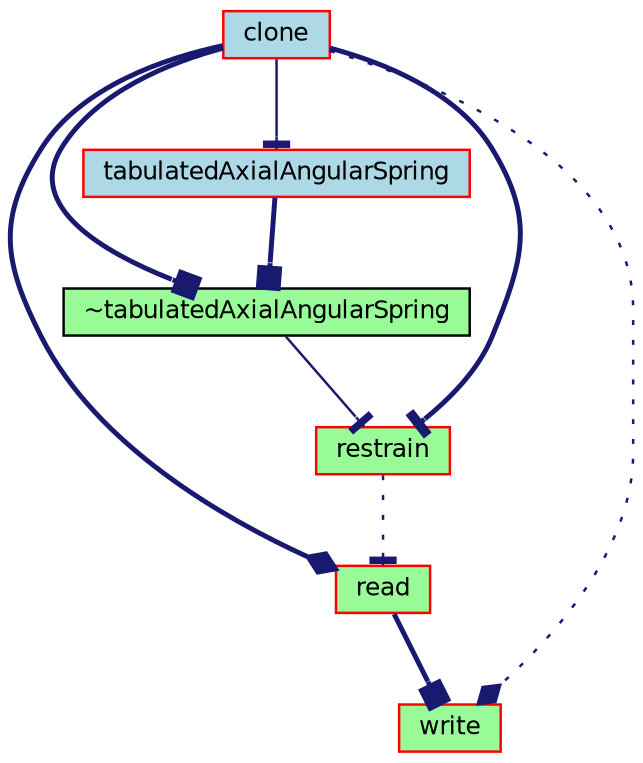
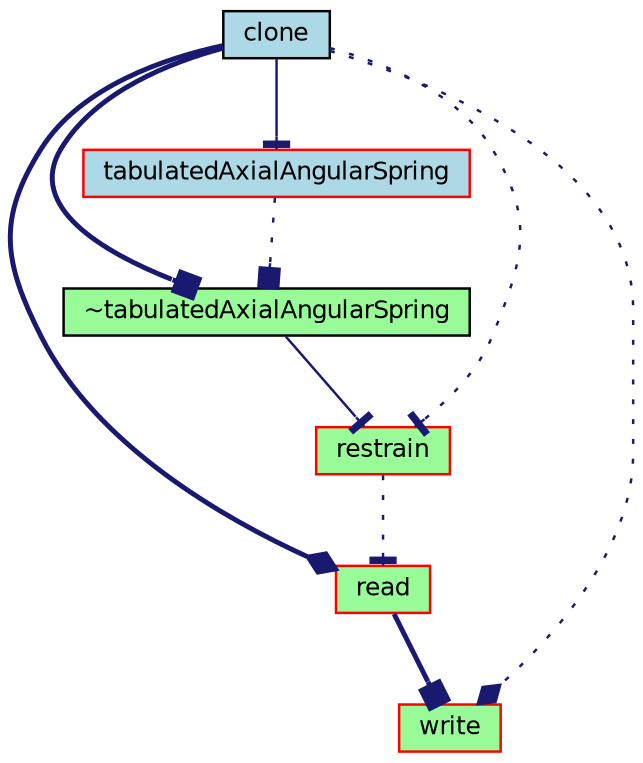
node "clone": color red -> black
edge "clone" -> "restrain": style bold -> dotted
edge "tabulatedAxialAngularSpring" -> "~tabulatedAxialAngularSpring": style bold -> dotted
